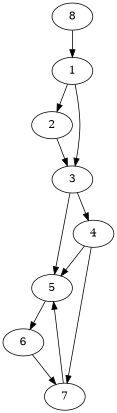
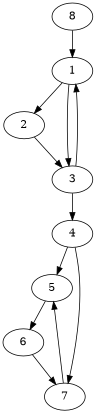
edge "3" -> "5": now "3" -> "1"
